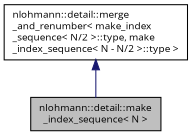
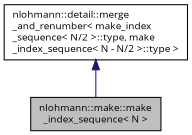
node "nlohmann::detail::make _index_sequence< N >": label "nlohmann::detail::make _index_sequence< N >" -> "nlohmann::make::make _index_sequence< N >"
